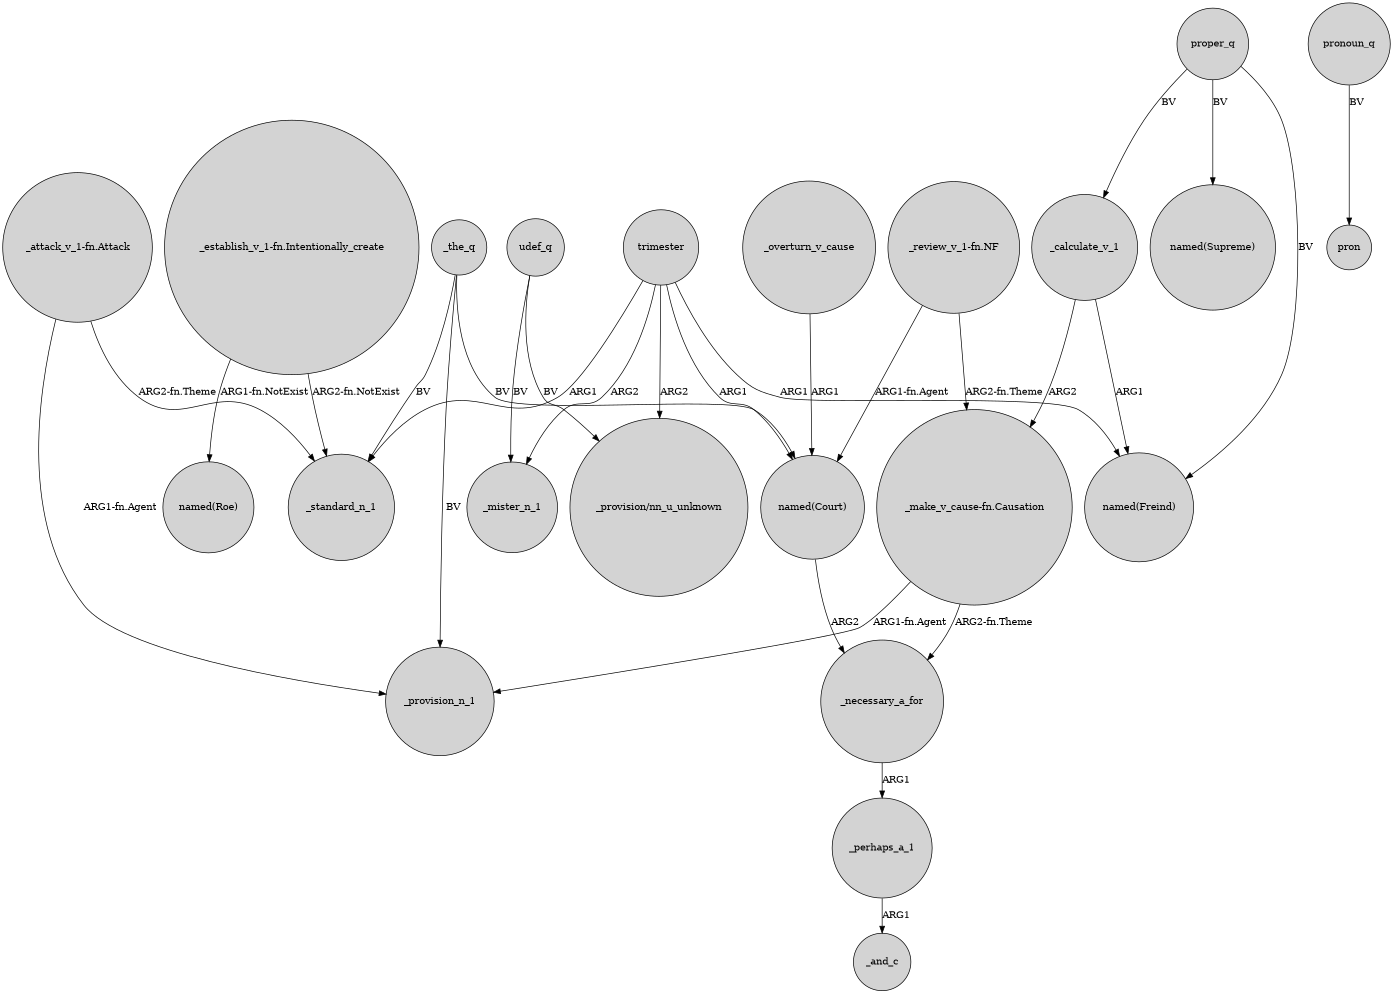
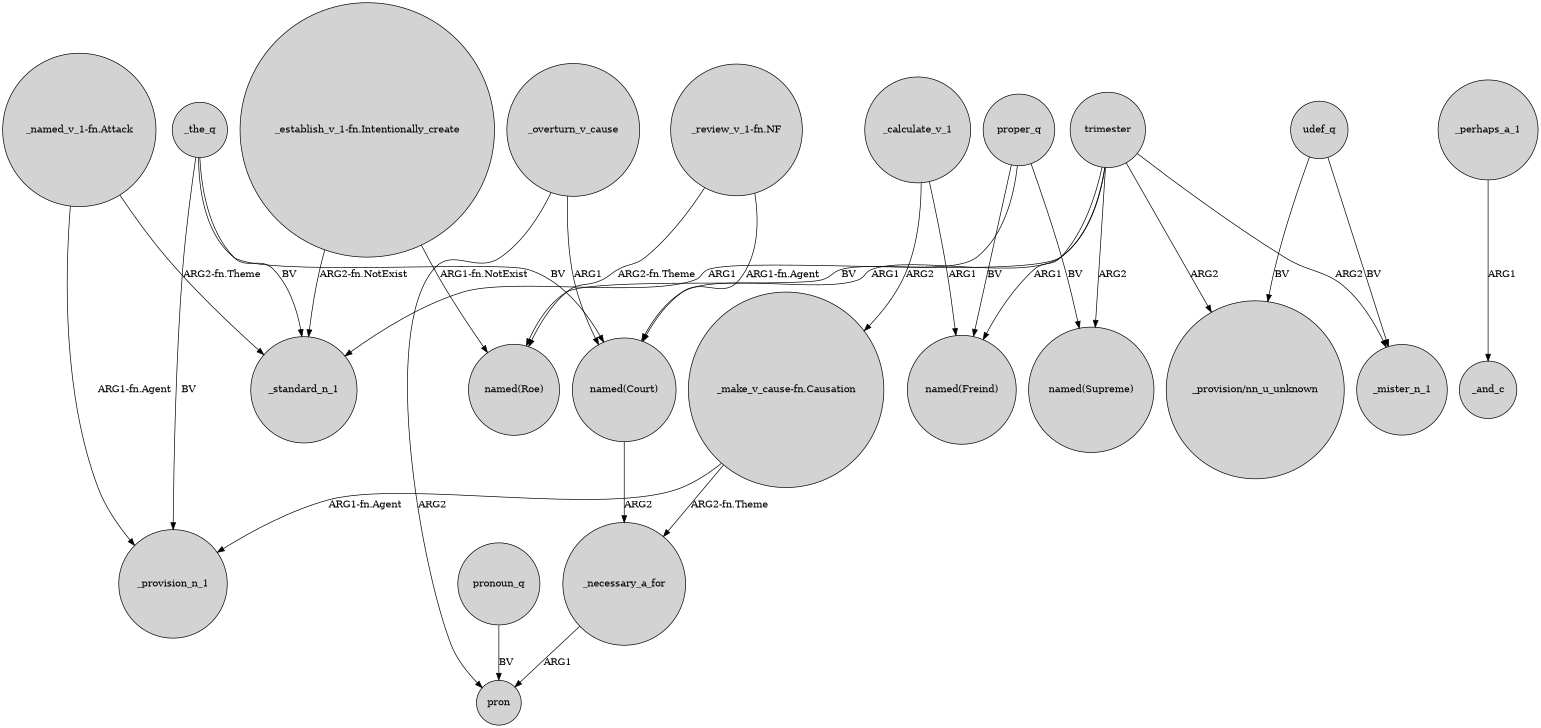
edge "proper_q" -> "_calculate_v_1": now "proper_q" -> "named(Roe)"
edge "trimester" -> "named(Supreme)": added, label "ARG2"
node "_attack_v_1-fn.Attack": label "_attack_v_1-fn.Attack" -> "_named_v_1-fn.Attack"
edge "_review_v_1-fn.NF" -> "_make_v_cause-fn.Causation": now "_review_v_1-fn.NF" -> "named(Roe)"
edge "_overturn_v_cause" -> "pron": added, label "ARG2"
edge "_necessary_a_for" -> "_perhaps_a_1": now "_necessary_a_for" -> "pron"
